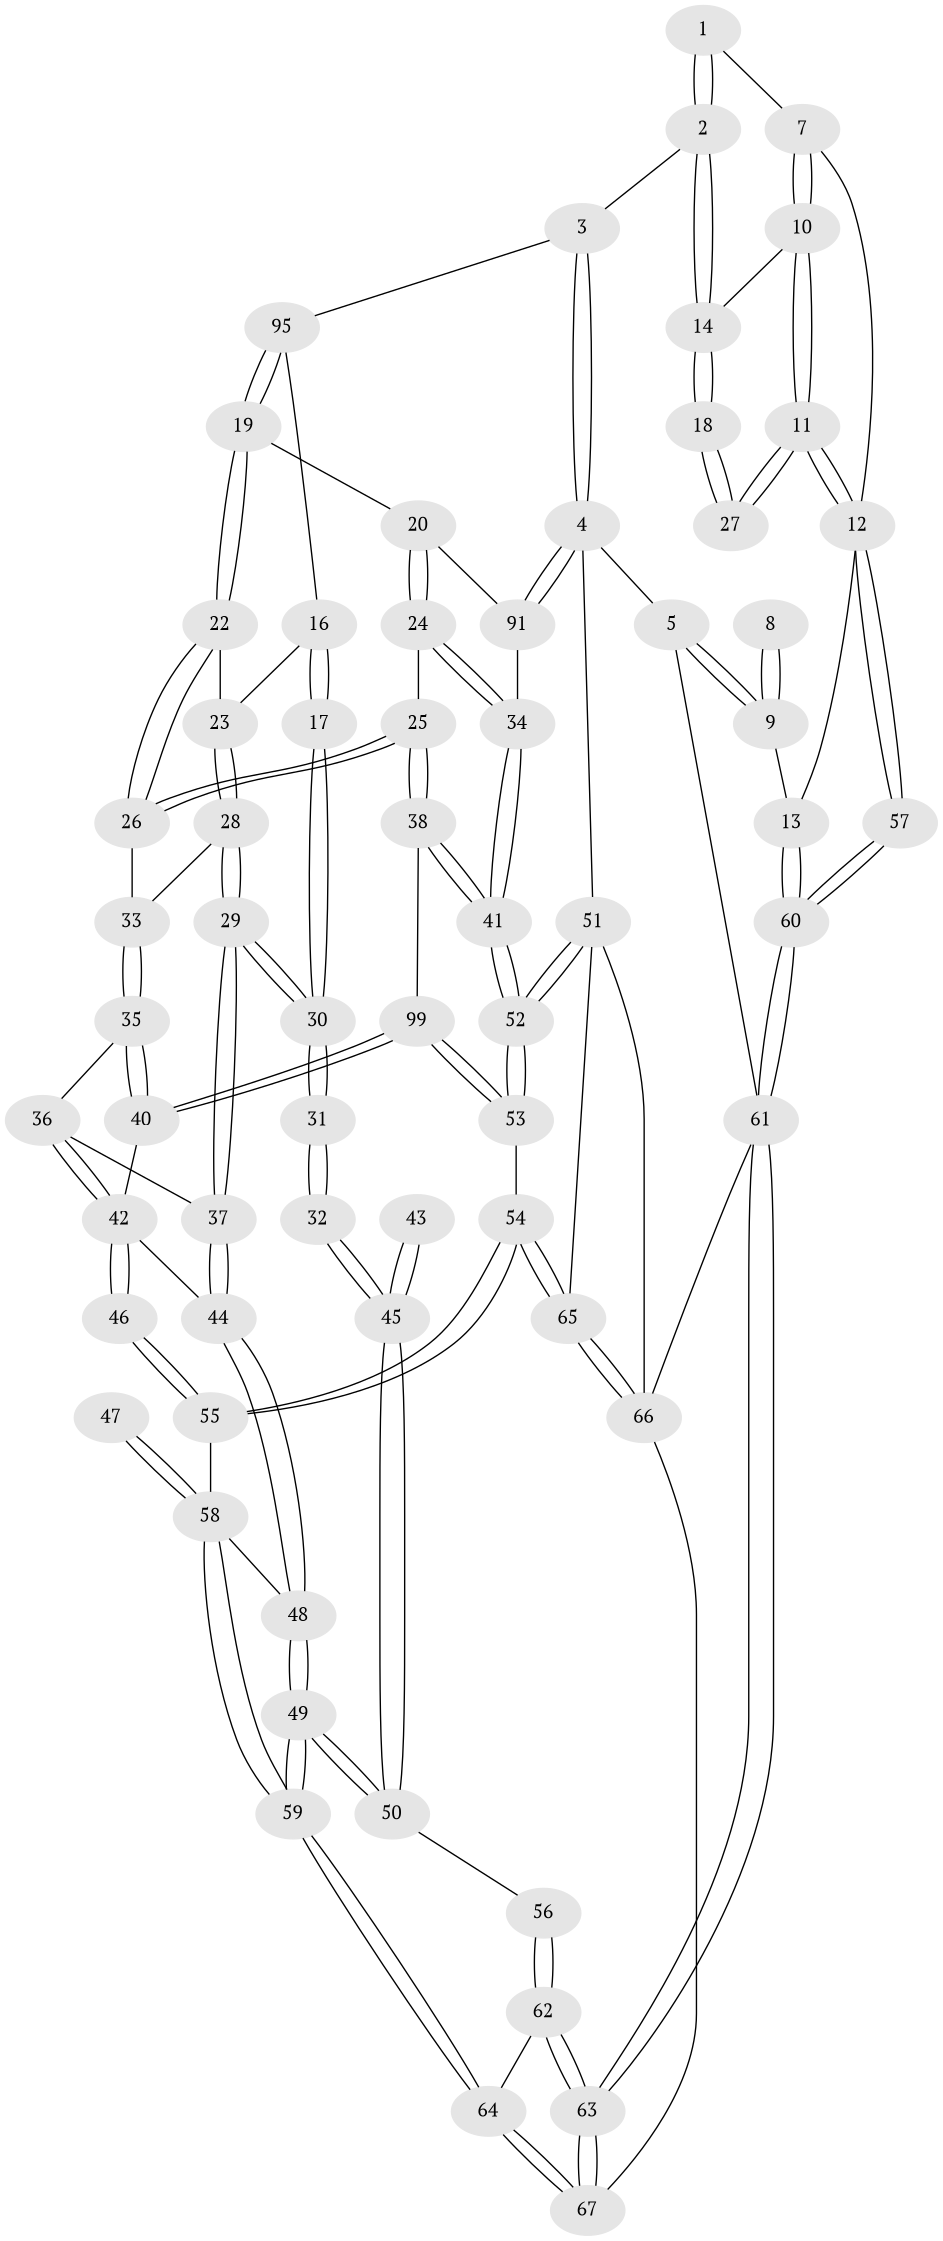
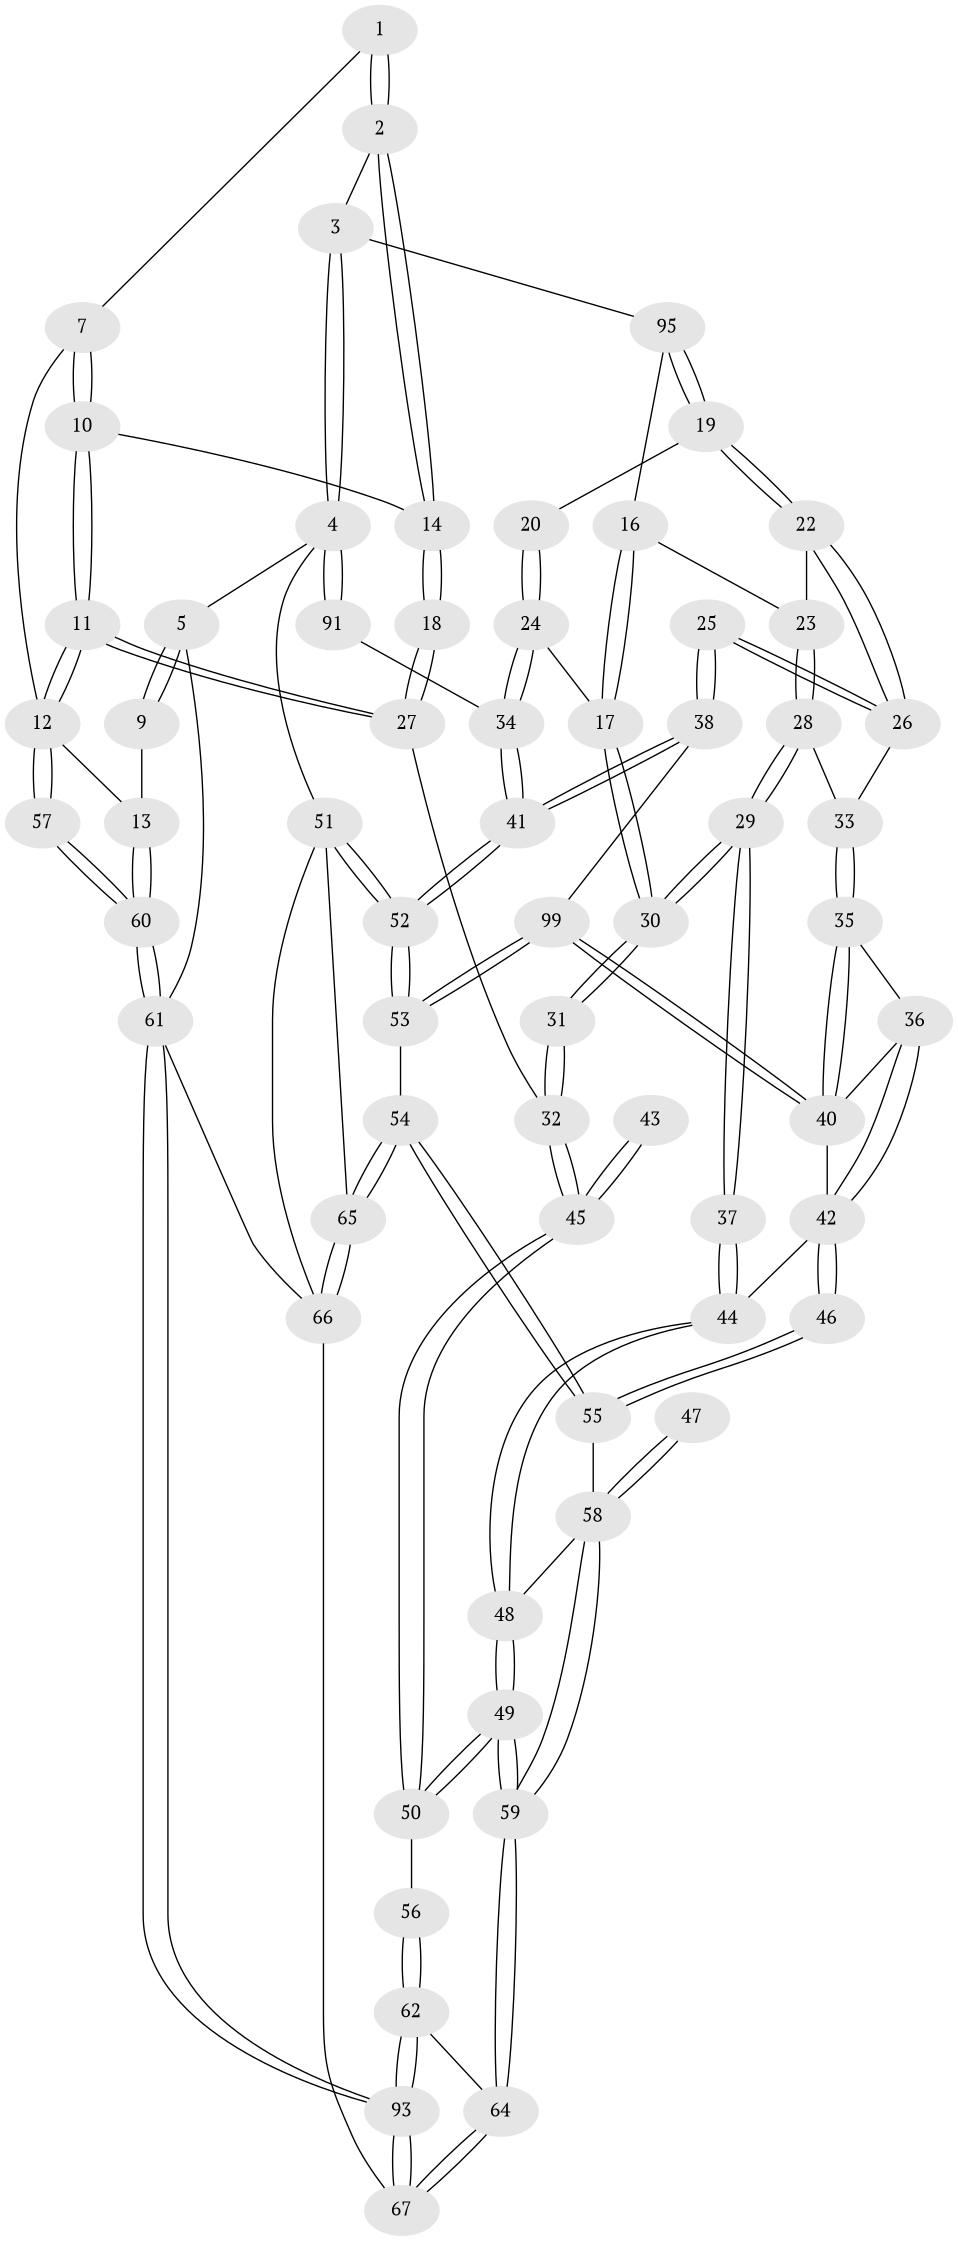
edge "20" -- "91": removed
node "8": removed
edge "24" -- "25": now "24" -- "17"
edge "27" -- "32": added
edge "36" -- "37": now "36" -- "40"
node "63": label "63" -> "93"
